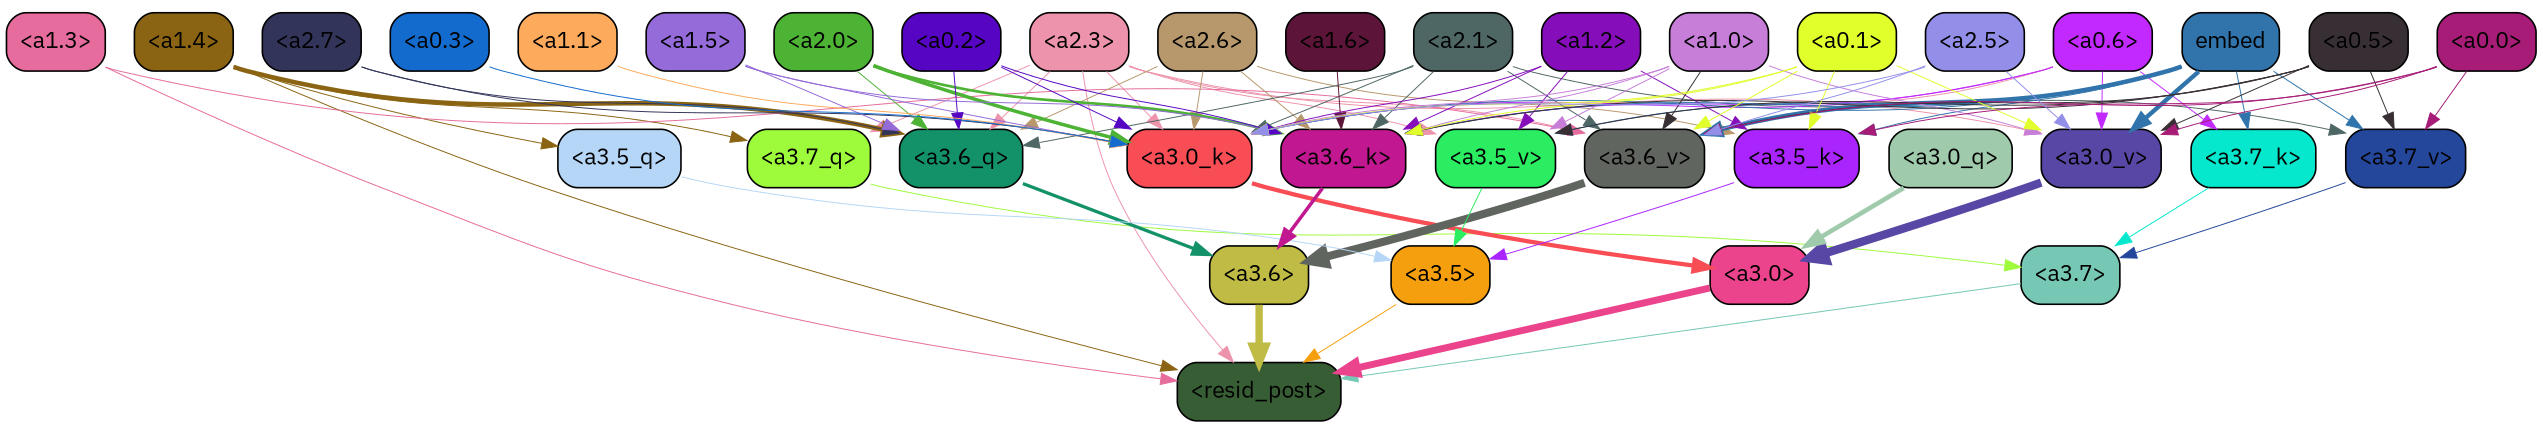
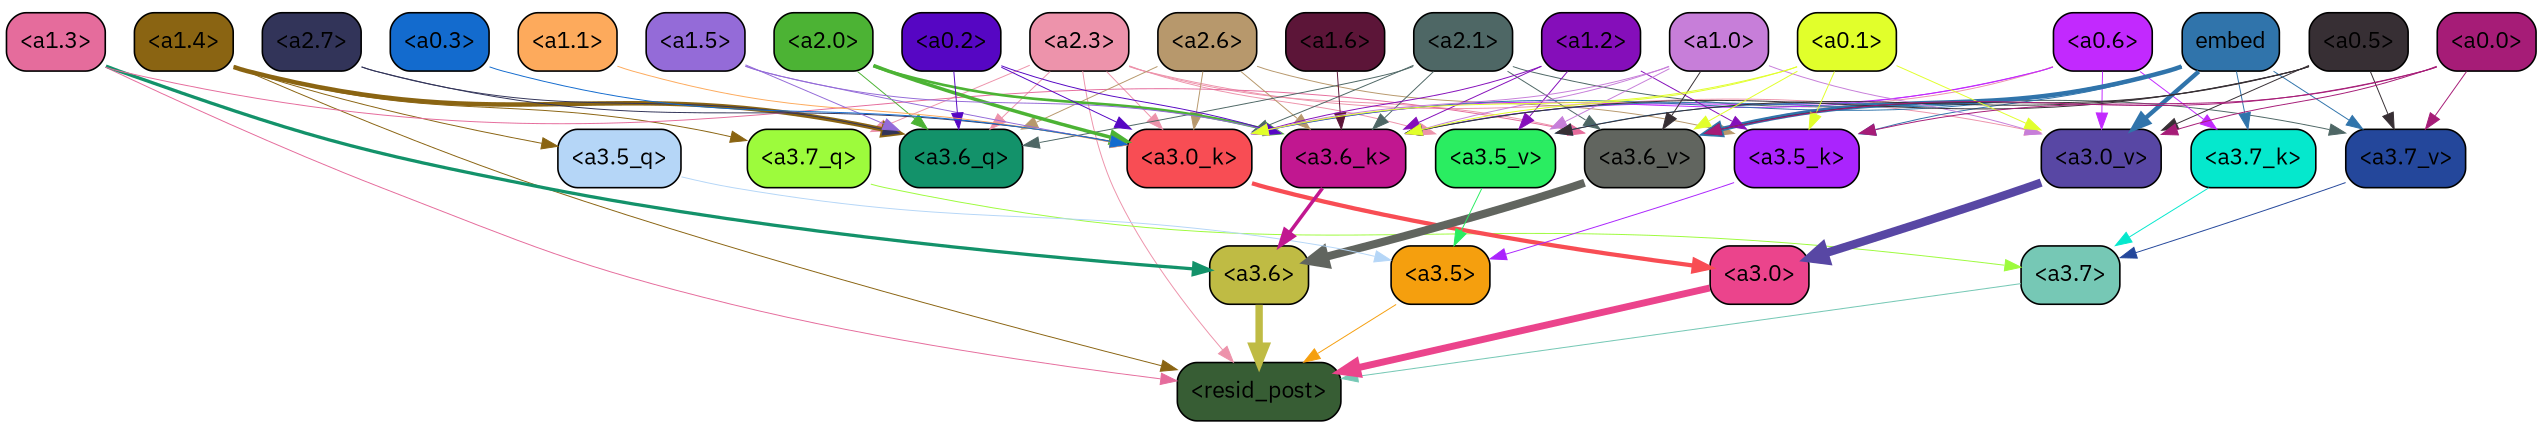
node "<a2.5>": removed
node "<a3.0_q>": removed
edge "<a3.6_q>" -> "<a3.6>": now "<a1.3>" -> "<a3.6>"
